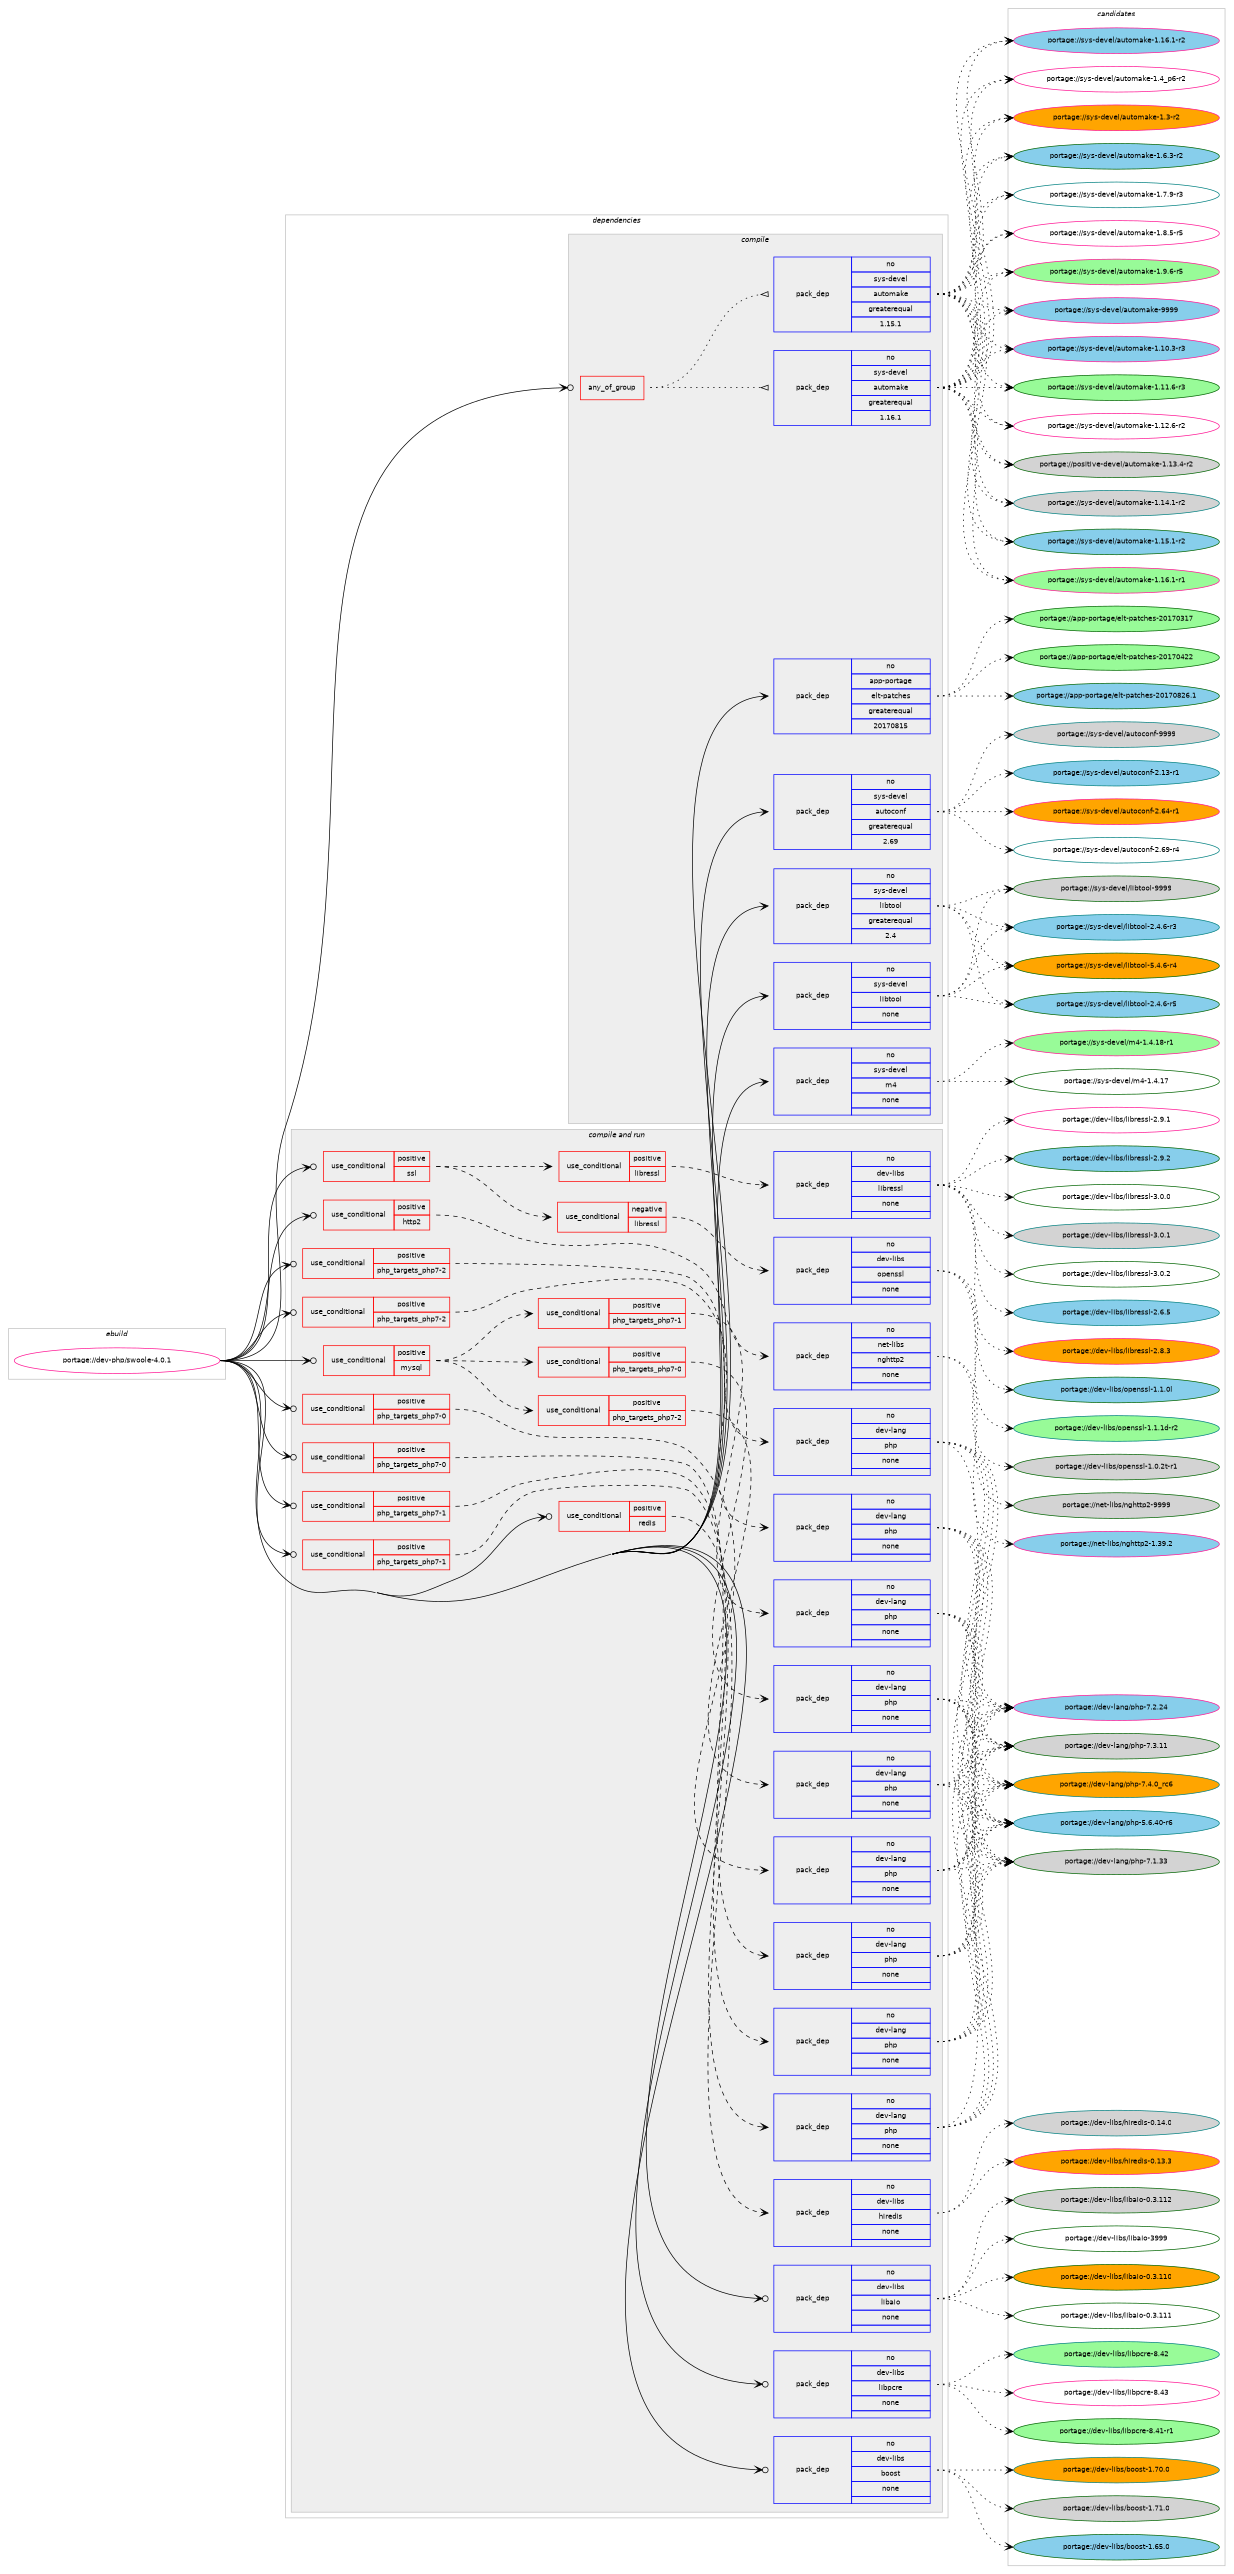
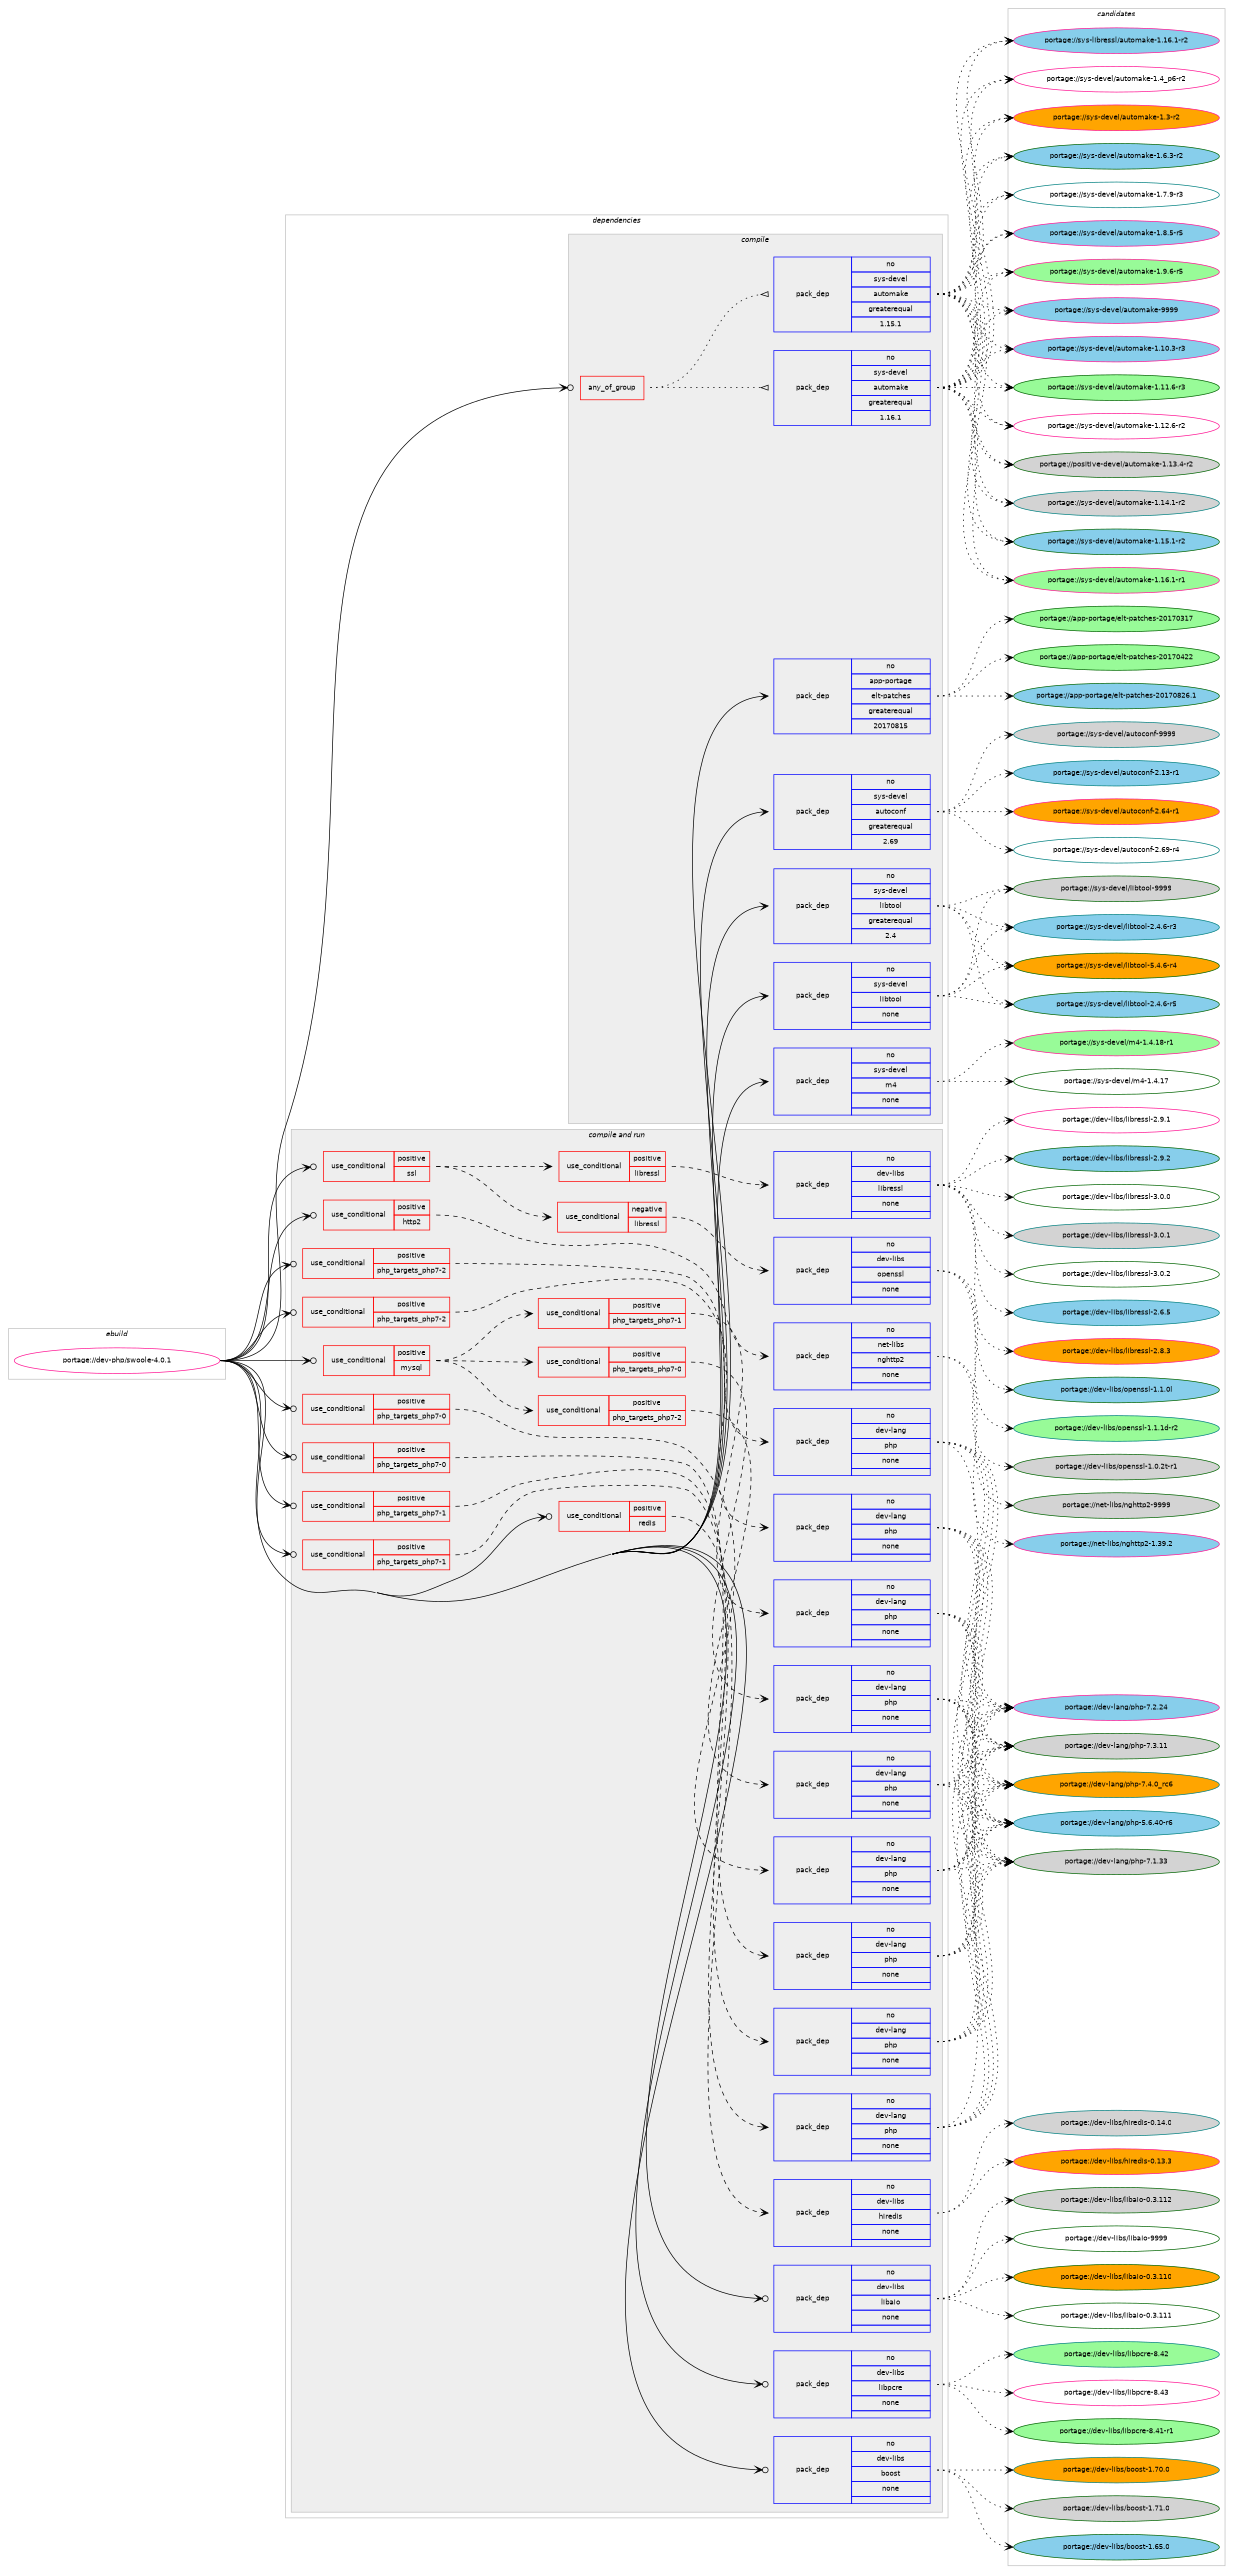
node "portage://sys-devel/automake-1.16.1-r2": label "portage://sys-devel/automake-1.16.1-r2" -> "portage://sys-libressl/automake-1.16.1-r2"
node "portage://sys-devel/automake-1.8.5-r5": fillcolor white -> skyblue
node "portage://dev-libs/libaio-3999": label "portage://dev-libs/libaio-3999" -> "portage://dev-libs/libaio-9999"
